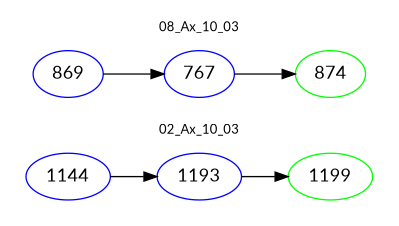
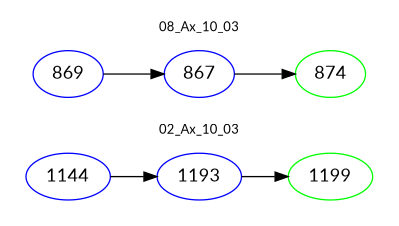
node "767": label "767" -> "867"
